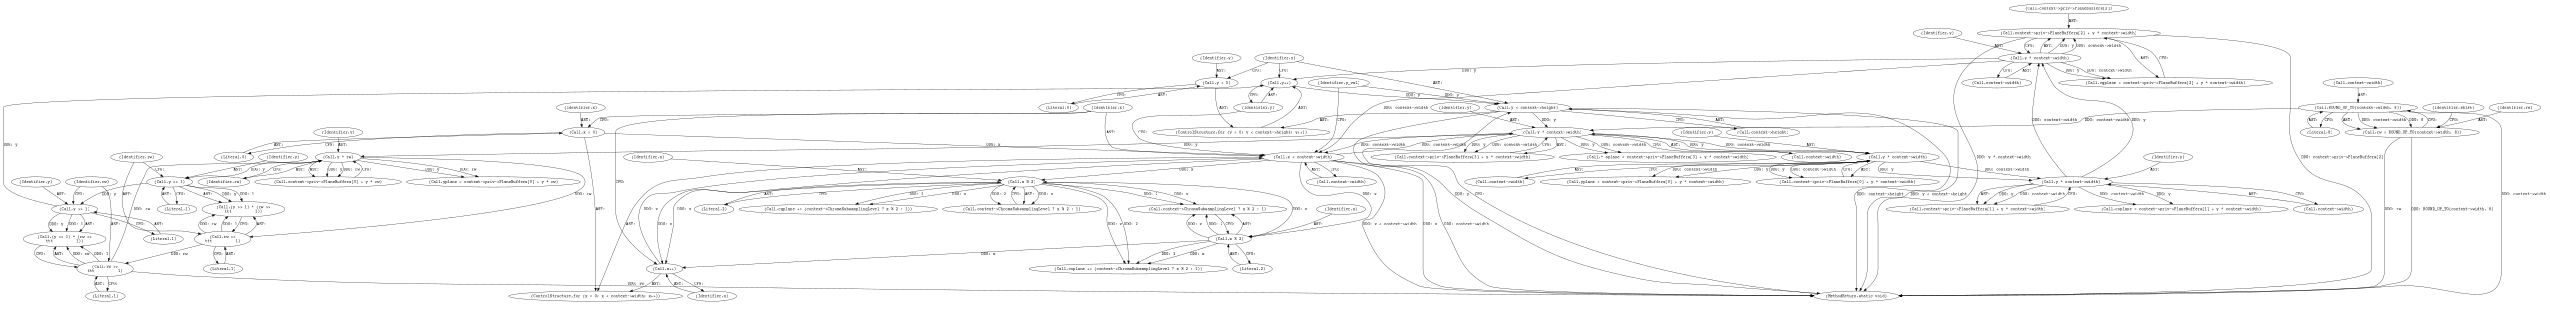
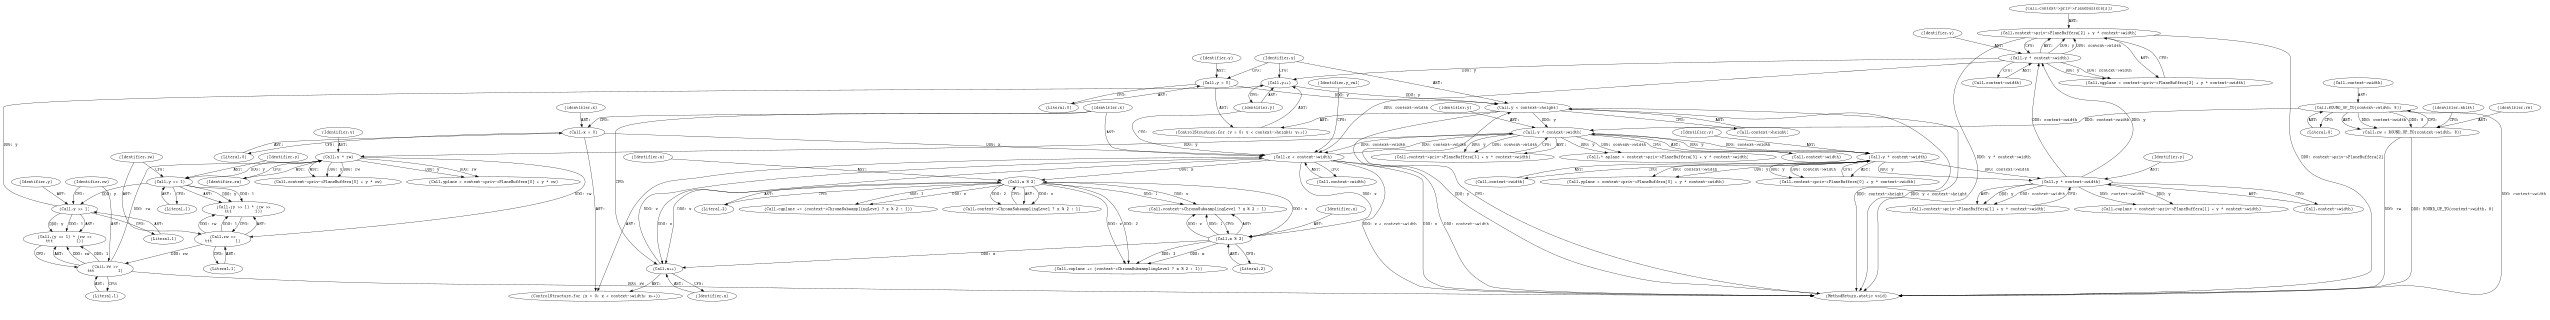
edge "(Identifier,y_val)" -> "(Call,y < context->height)": now "(Call,y = 0)" -> "(Call,y < context->height)"
edge "(Call,context->priv->PlaneBuffers[0] + y * rw)" -> "(Call,y * rw)": removed, label "CFG:"
